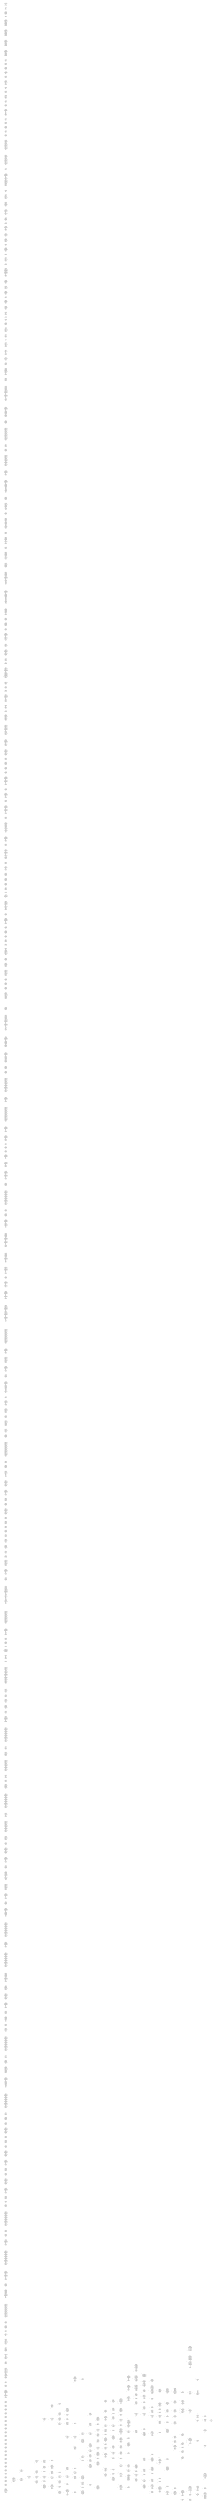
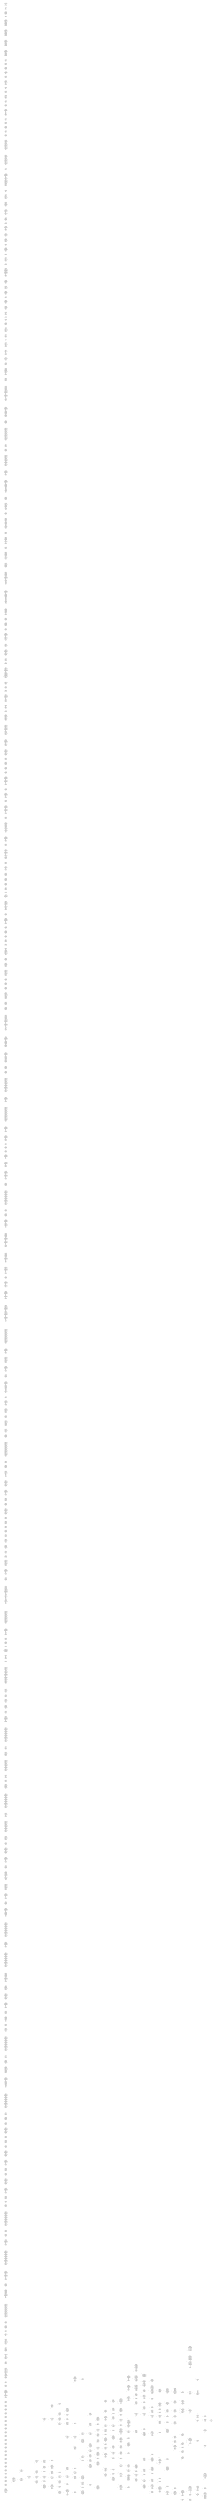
node "# 0x1602 JUMPDEST PUSHX Data PUSHX Data PUSHX Data JUMP": added
